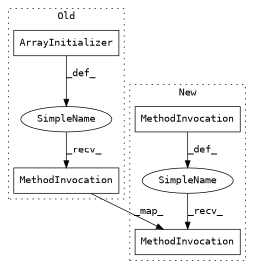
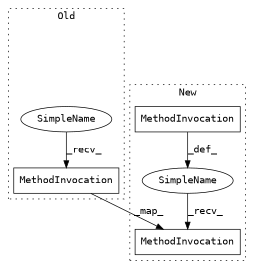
node "ArrayInitializer": removed
